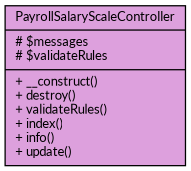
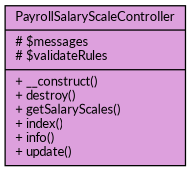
node "PayrollSalaryScaleController": text "+ validateRules()" -> "+ getSalaryScales()"
